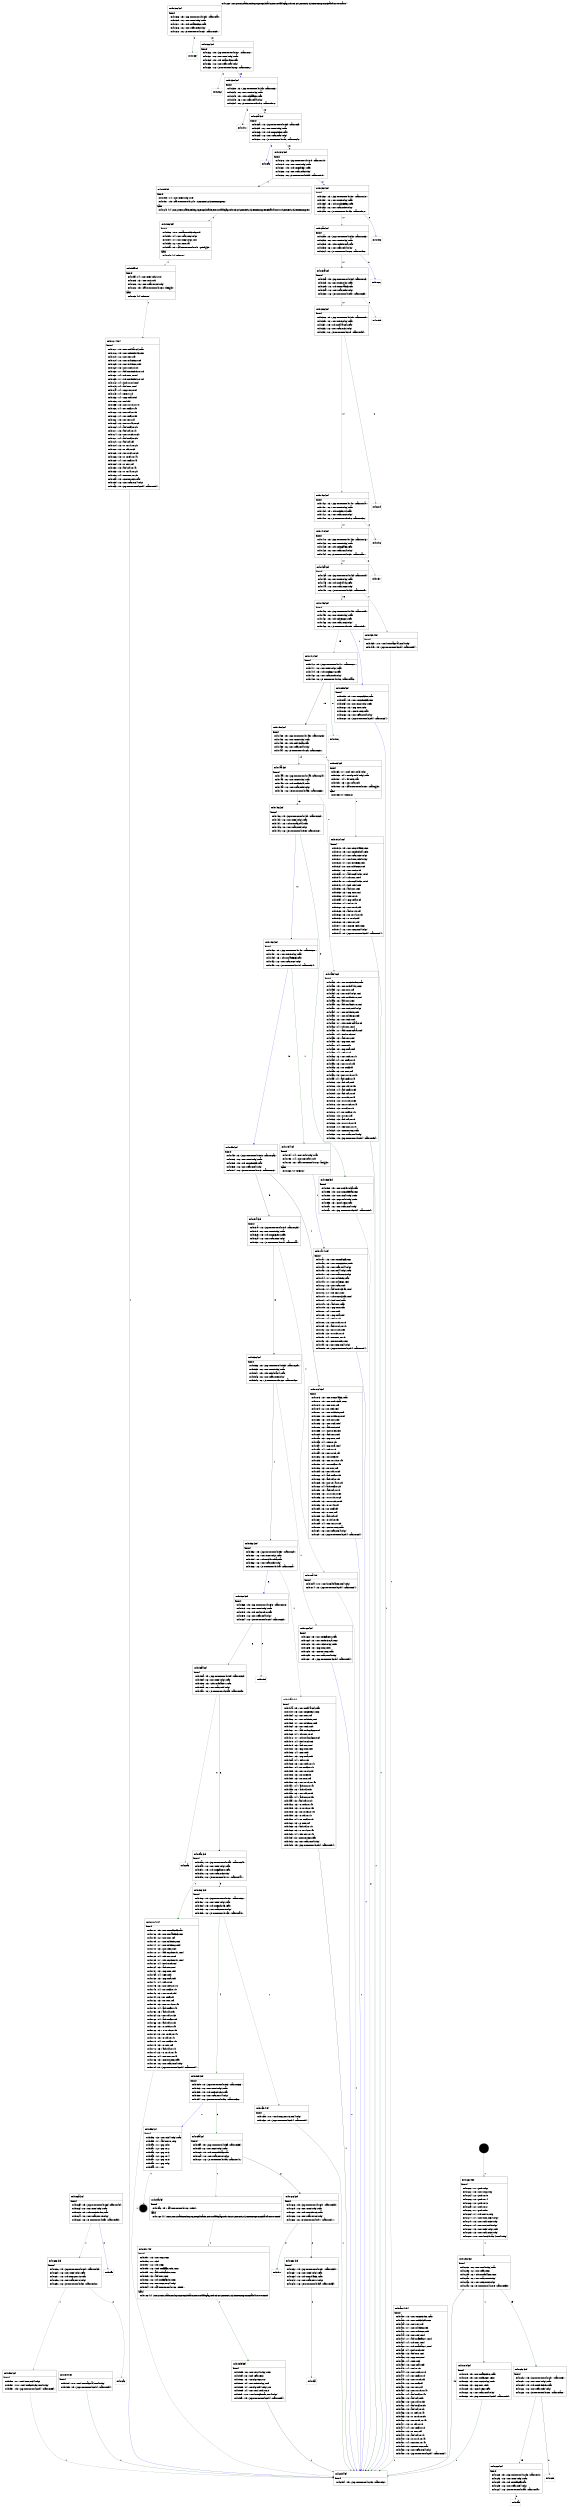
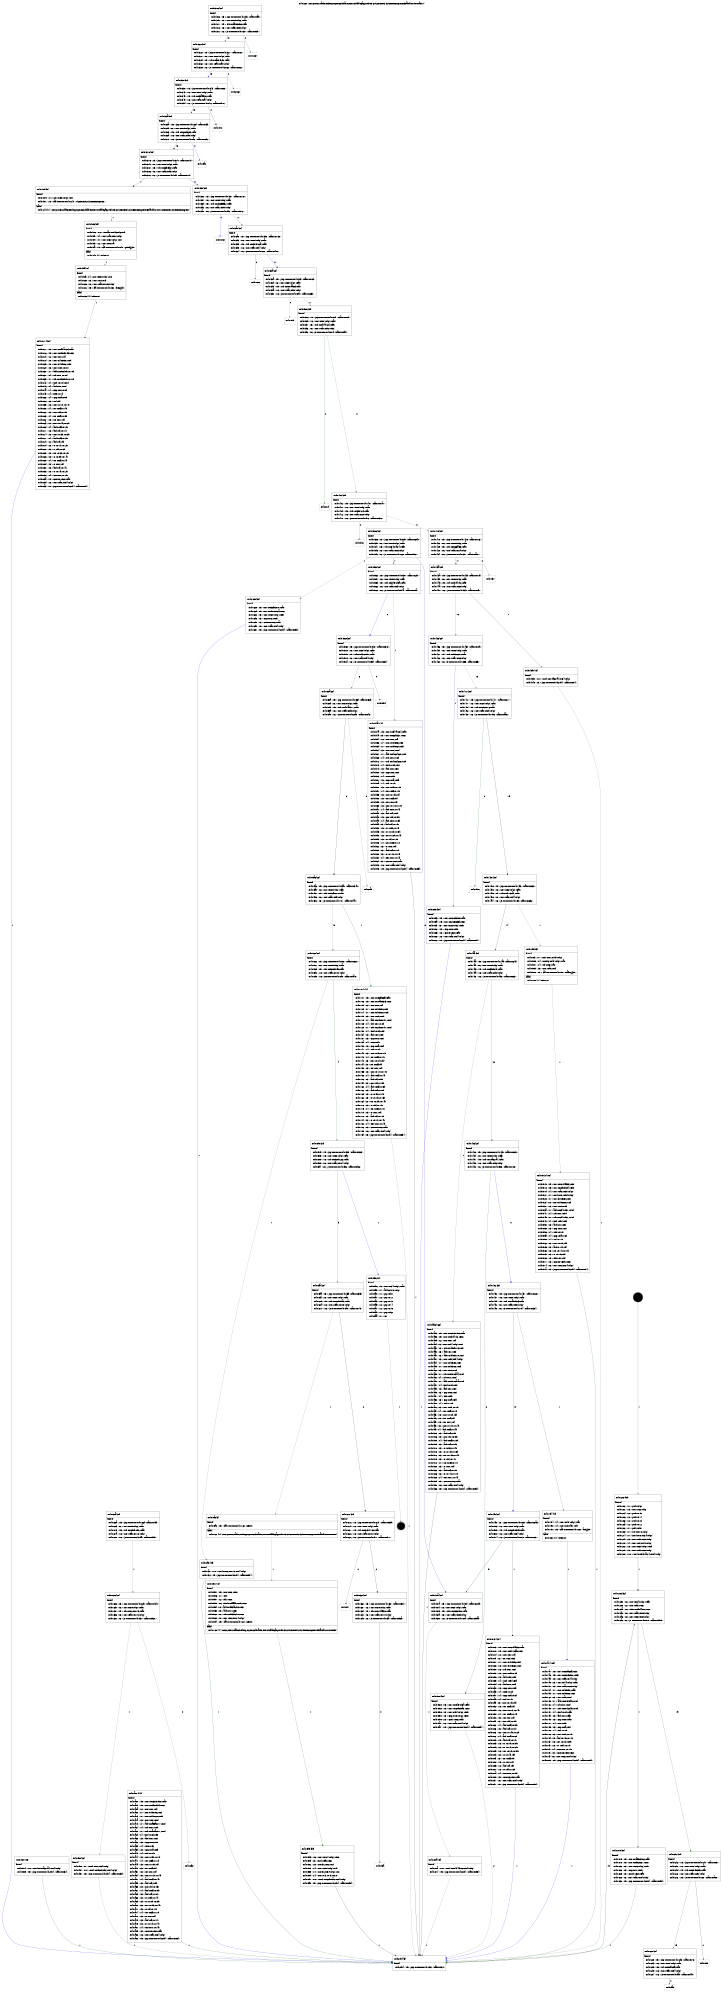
edge "0x40151a [28]" -> "0x401536 [28]": reversed
node "0x401ffb": removed
